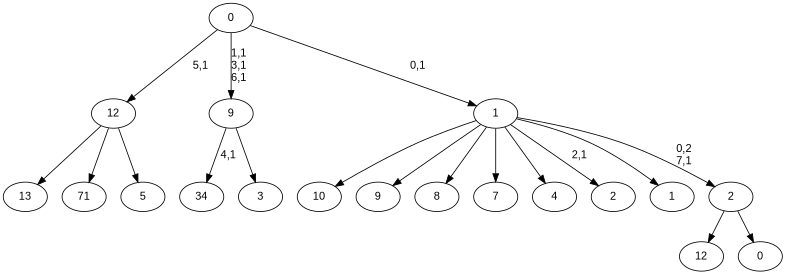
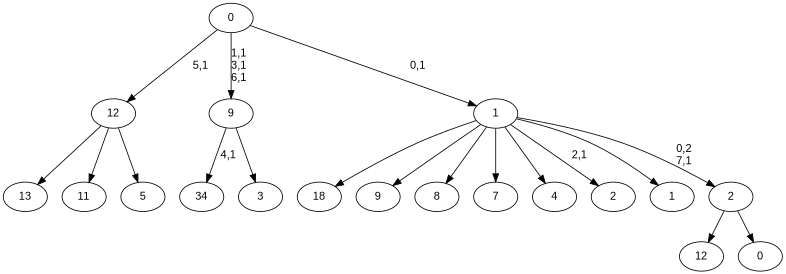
node "71": label "71" -> "11"
node "10": label "10" -> "18"
